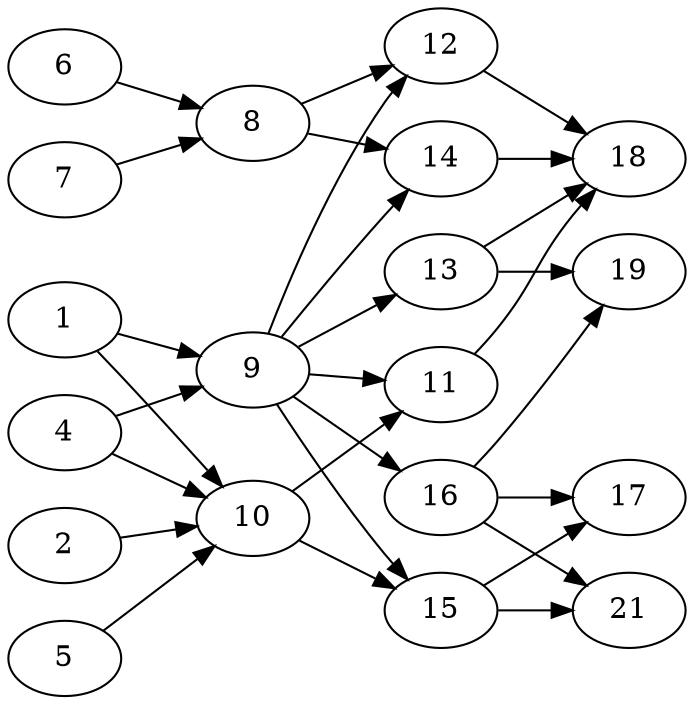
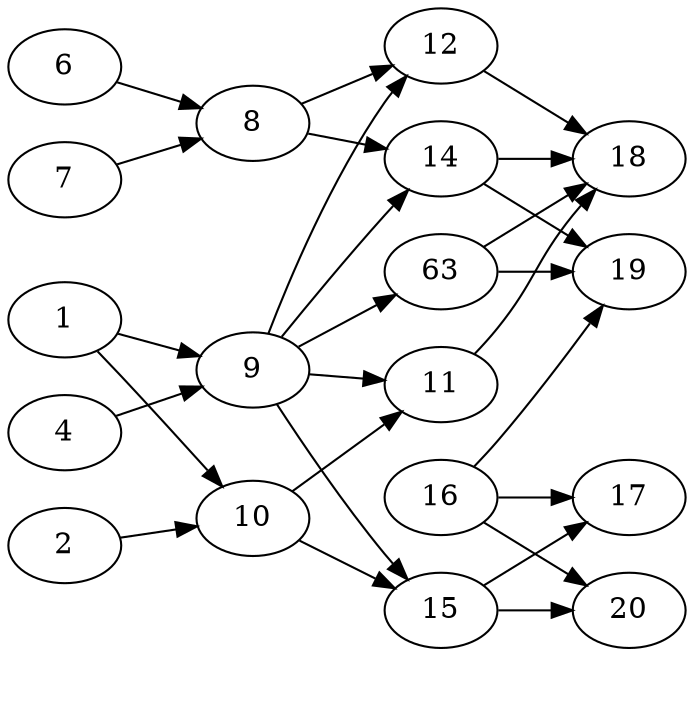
edge "14" -> "19": added
node "13": label "13" -> "63"
edge "9" -> "16": removed
edge "4" -> "10": removed
node "21": label "21" -> "20"
node "5": removed
